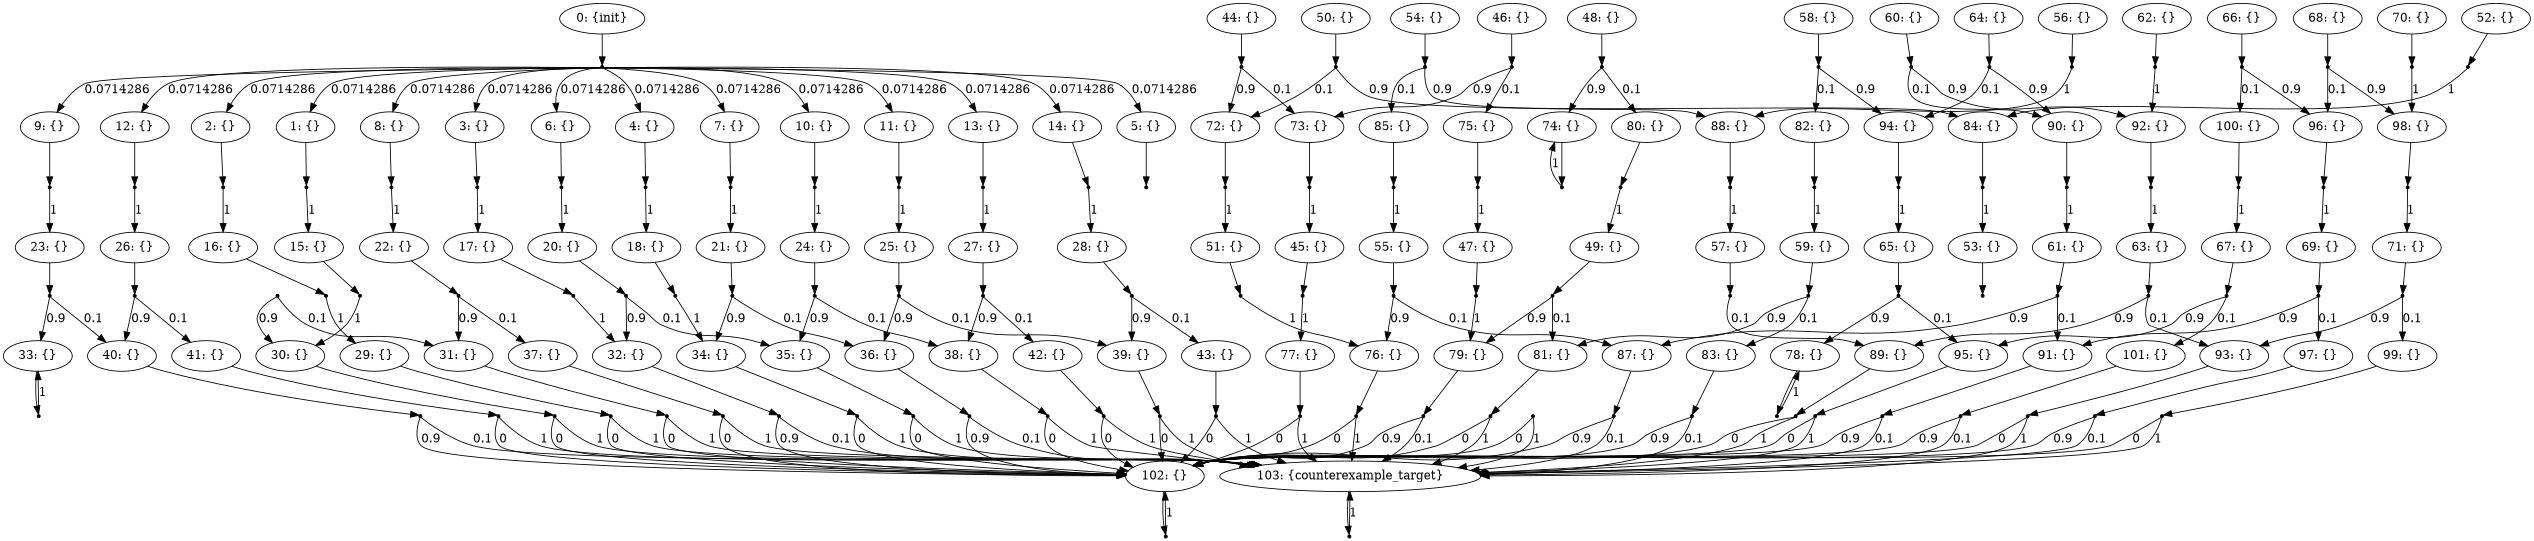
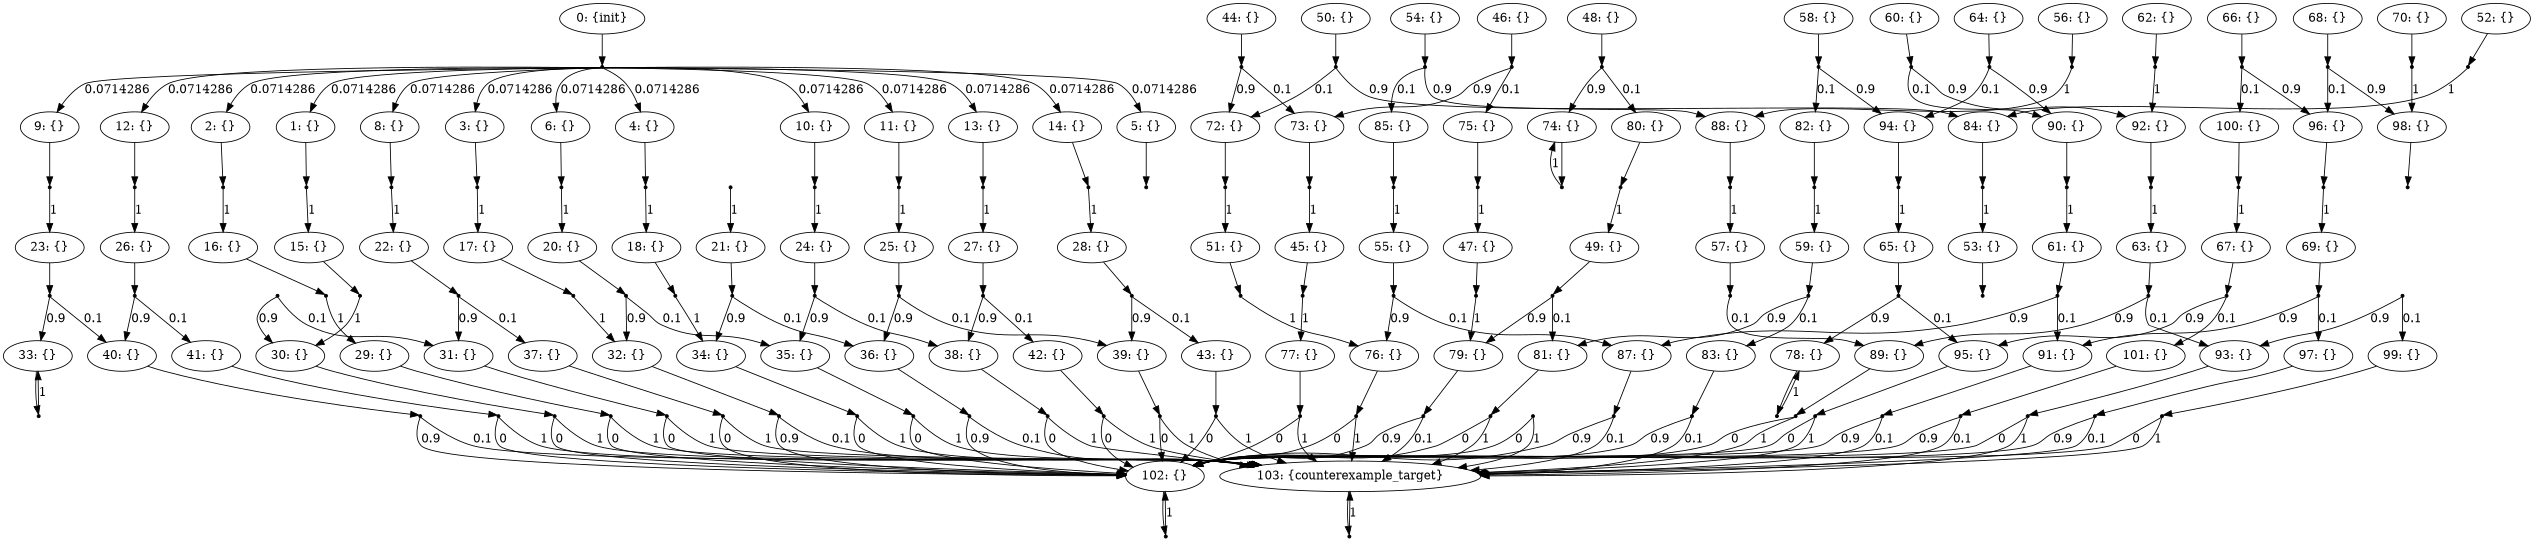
node "7: {}": removed
node "71: {}": removed
